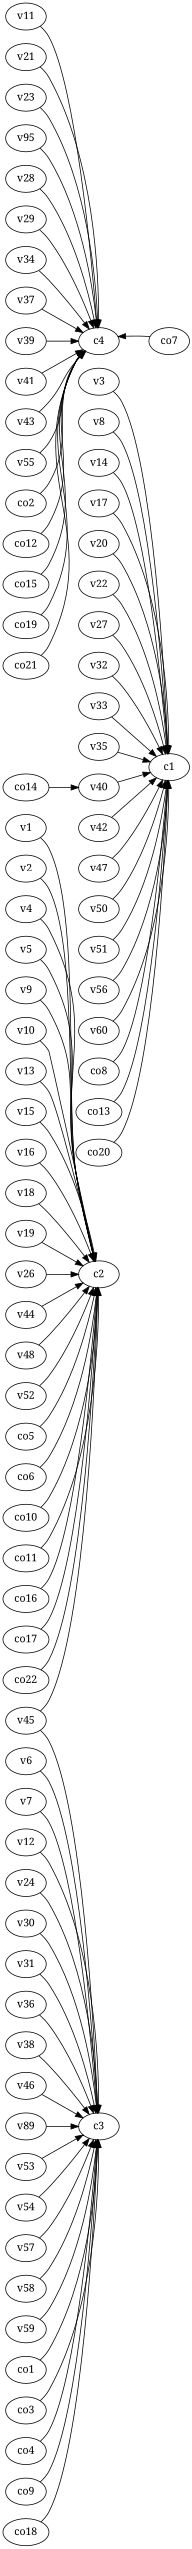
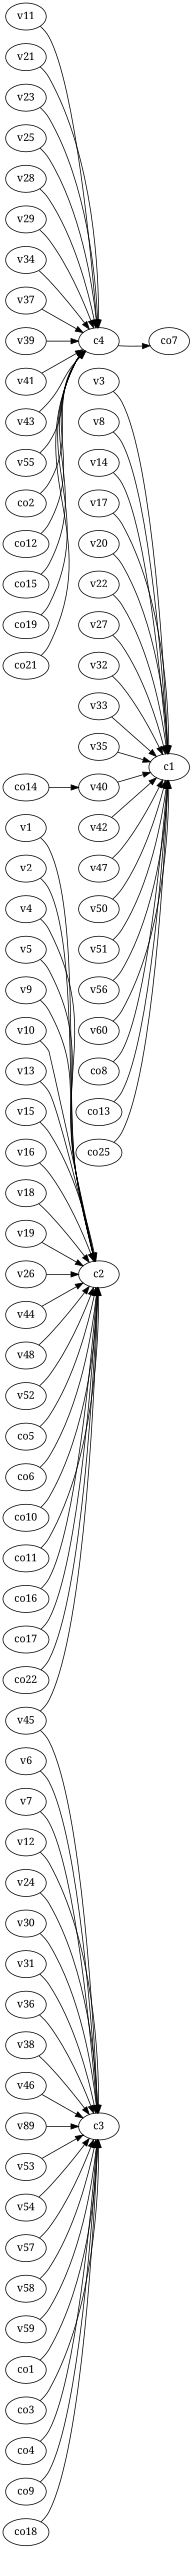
node "v95": label "v95" -> "v25"
edge "co7" -> "c4": reversed
node "co20": label "co20" -> "co25"
